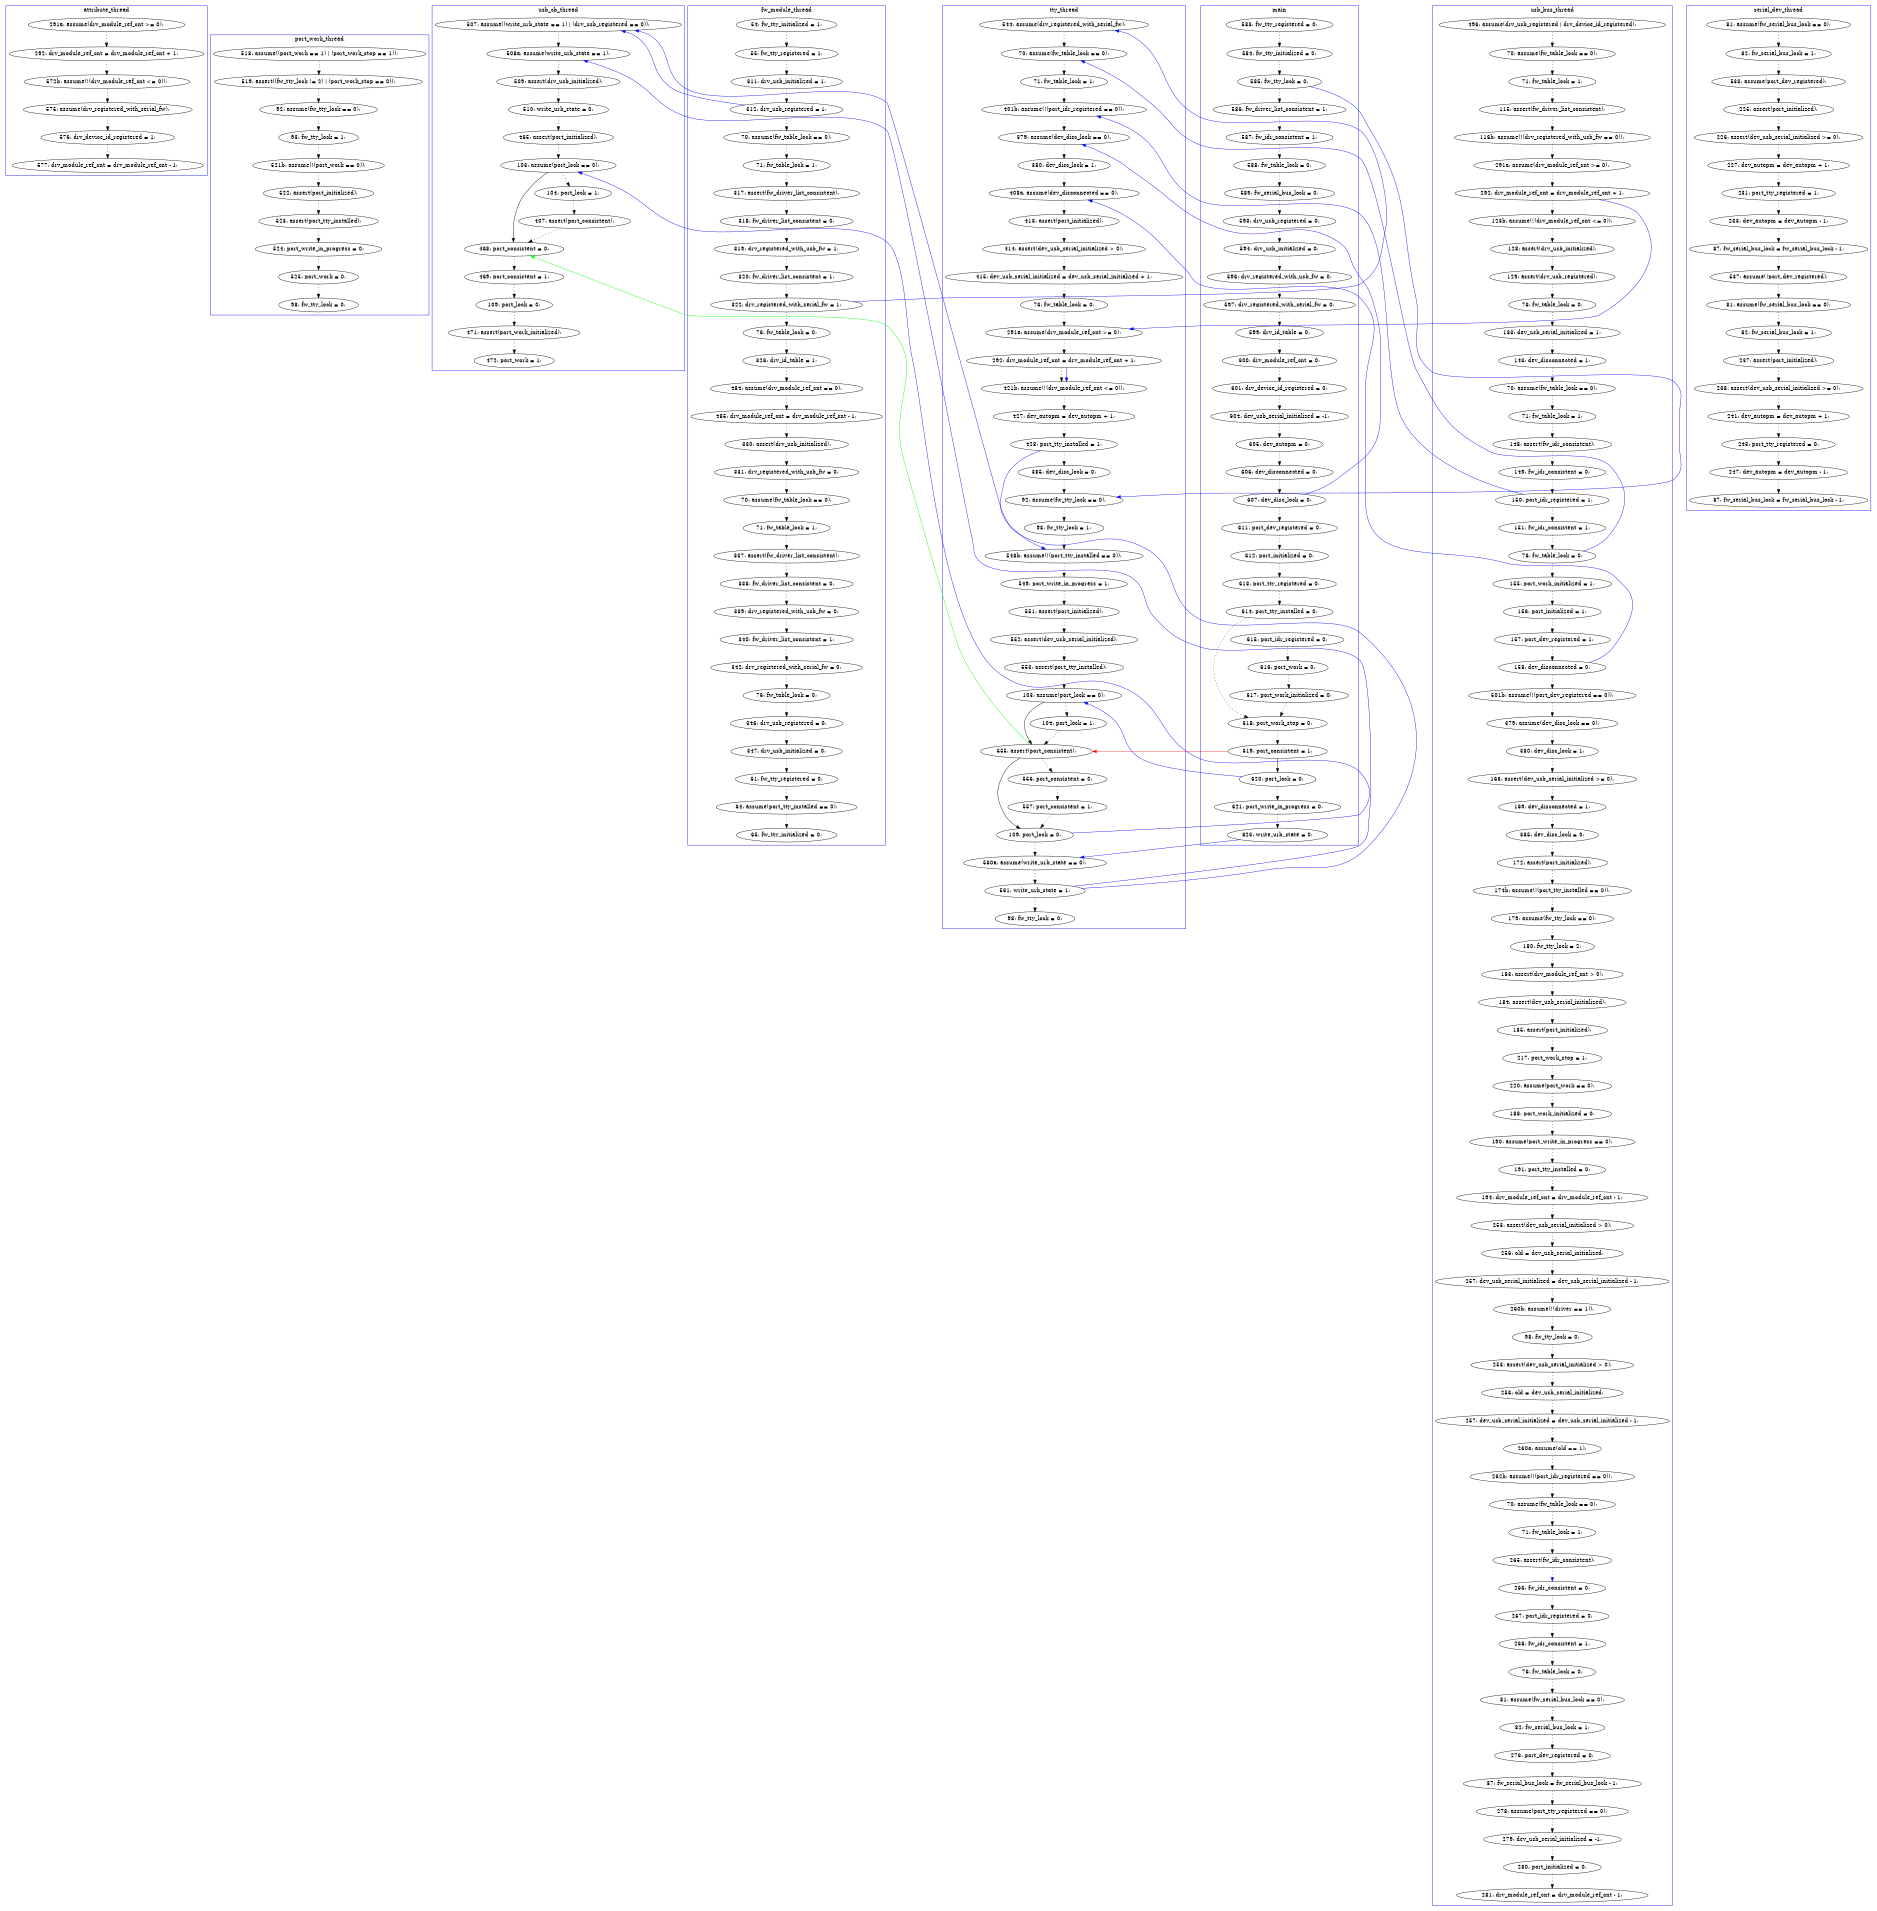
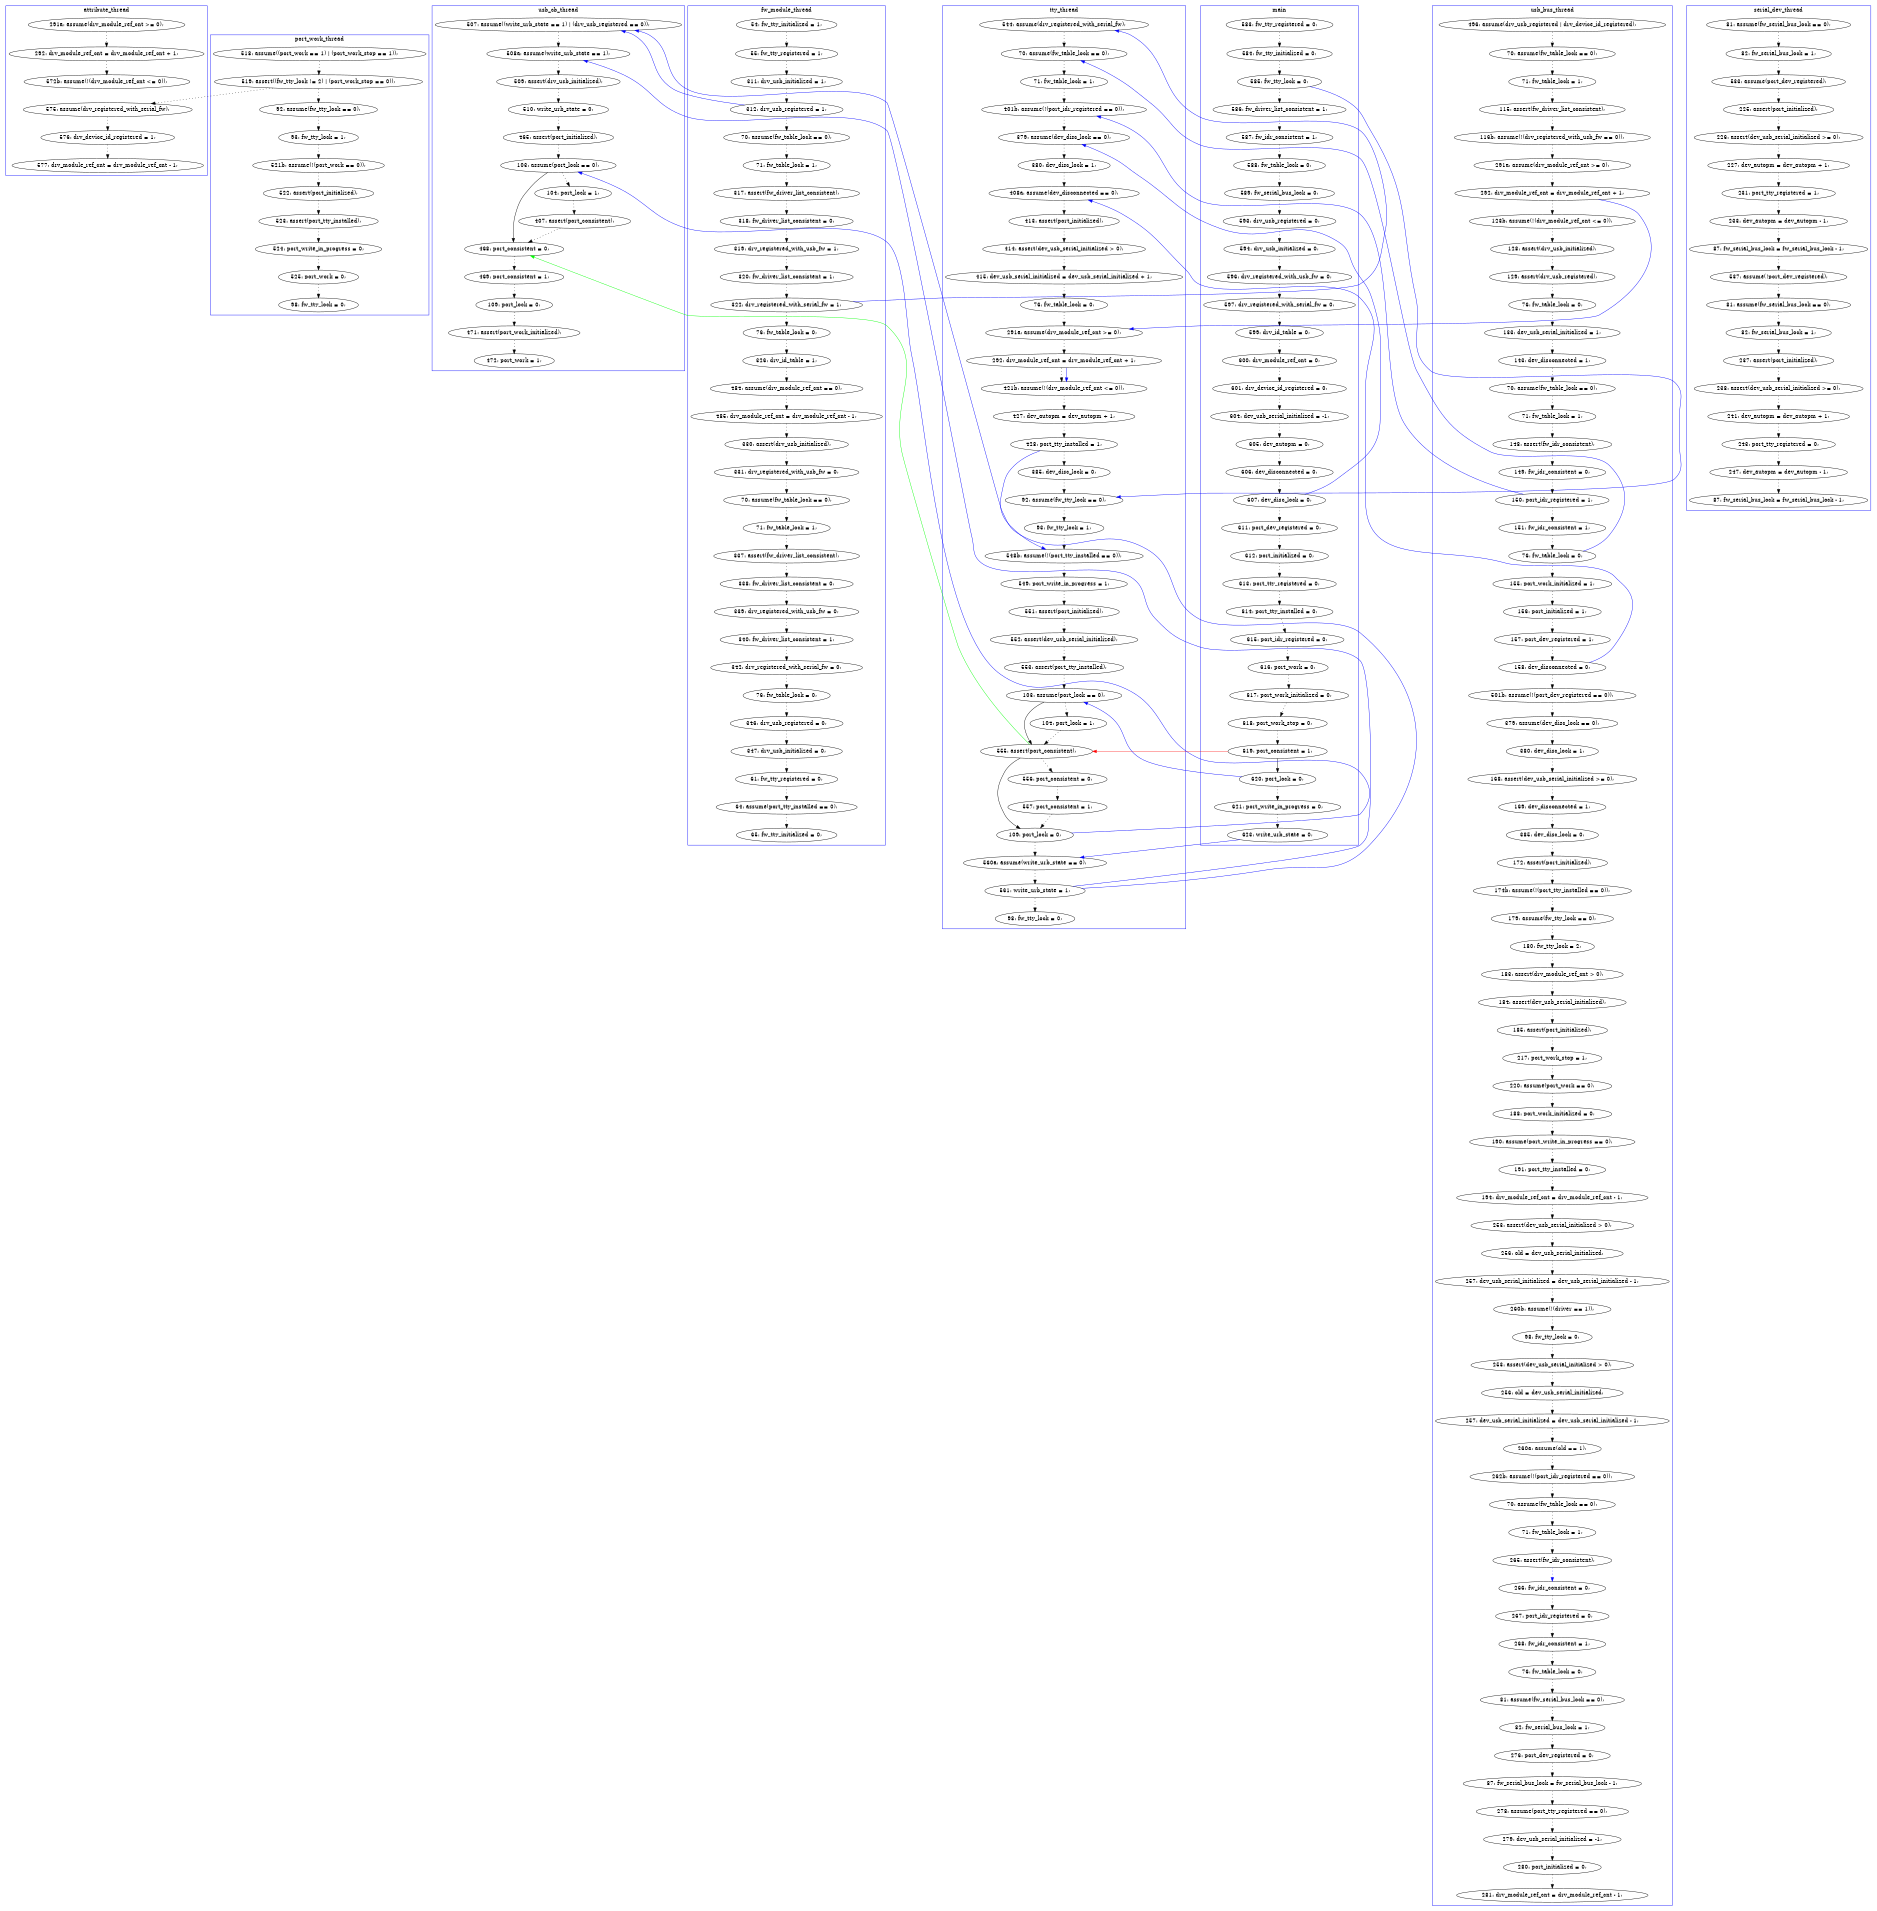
edge "572b: assume(!(drv_module_ref_cnt <= 0));" -> "575: assume(drv_registered_with_serial_fw);": now "519: assert((fw_tty_lock != 2) | (port_work_stop == 0));" -> "575: assume(drv_registered_with_serial_fw);"
edge "614: port_tty_installed = 0;" -> "618: port_work_stop = 0;": now "614: port_tty_installed = 0;" -> "615: port_idr_registered = 0;"
